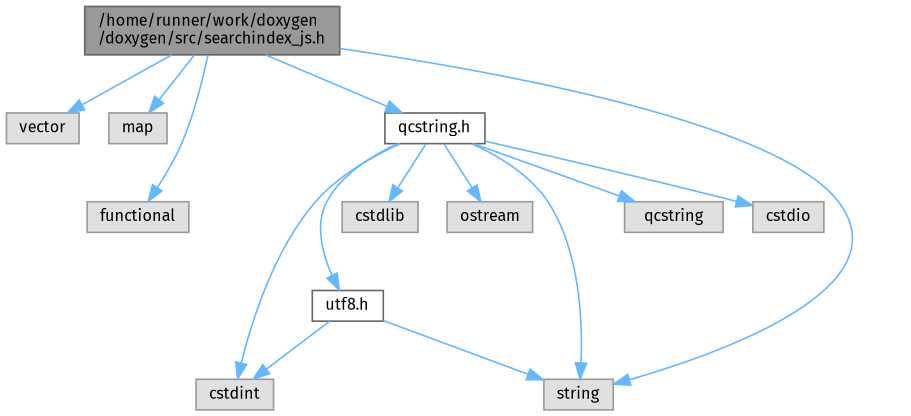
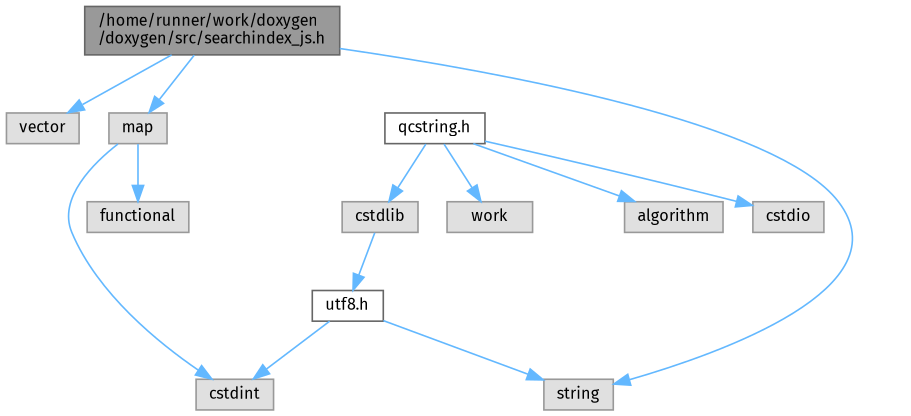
edge "/home/runner/work/doxygen /doxygen/src/searchindex_js.h" -> "qcstring.h": removed
edge "/home/runner/work/doxygen /doxygen/src/searchindex_js.h" -> "functional": now "map" -> "functional"
edge "qcstring.h" -> "utf8.h": now "cstdlib" -> "utf8.h"
node "ostream": label "ostream" -> "work"
node "qcstring": label "qcstring" -> "algorithm"
edge "qcstring.h" -> "cstdint": now "map" -> "cstdint"
edge "qcstring.h" -> "string": removed
